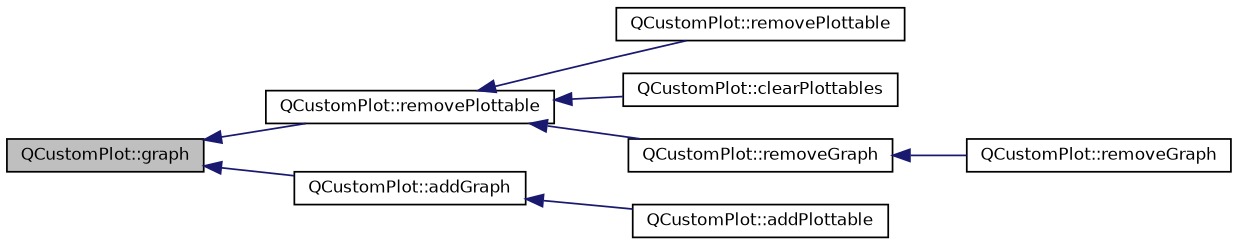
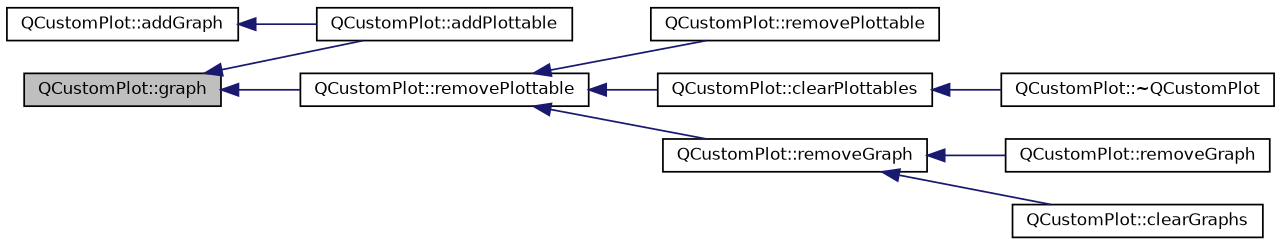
node "QCustomPlot::~QCustomPlot": added
edge "QCustomPlot::addGraph" -> "QCustomPlot::graph": now "QCustomPlot::addPlottable" -> "QCustomPlot::graph"
node "QCustomPlot::clearGraphs": added
